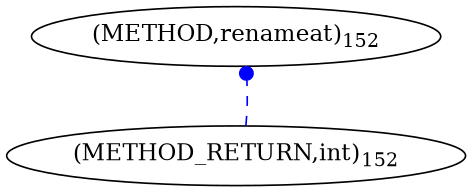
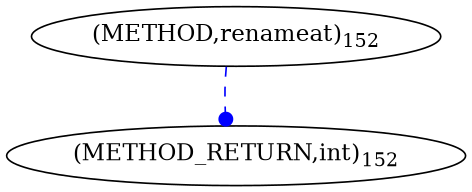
edge "(METHOD_RETURN,int)" -> "(METHOD,renameat)": reversed
